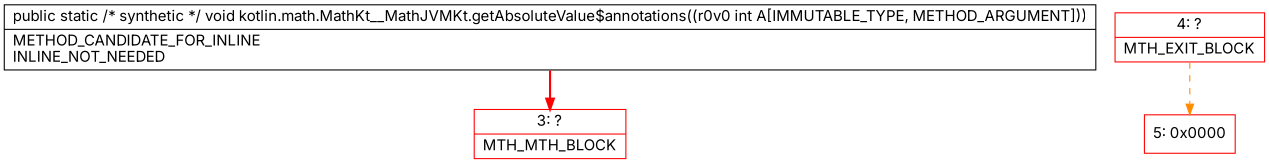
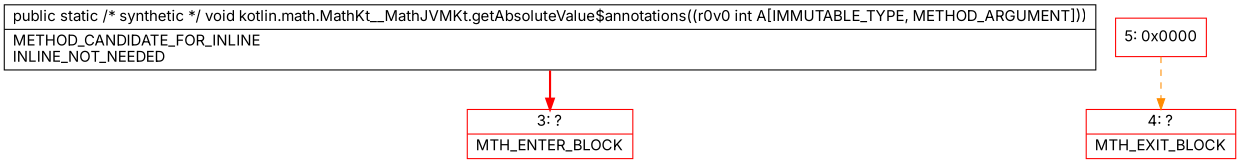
edge "4: ?" -> "5: 0x0000": reversed
node "3: ?": text "MTH_MTH_BLOCK" -> "MTH_ENTER_BLOCK"
